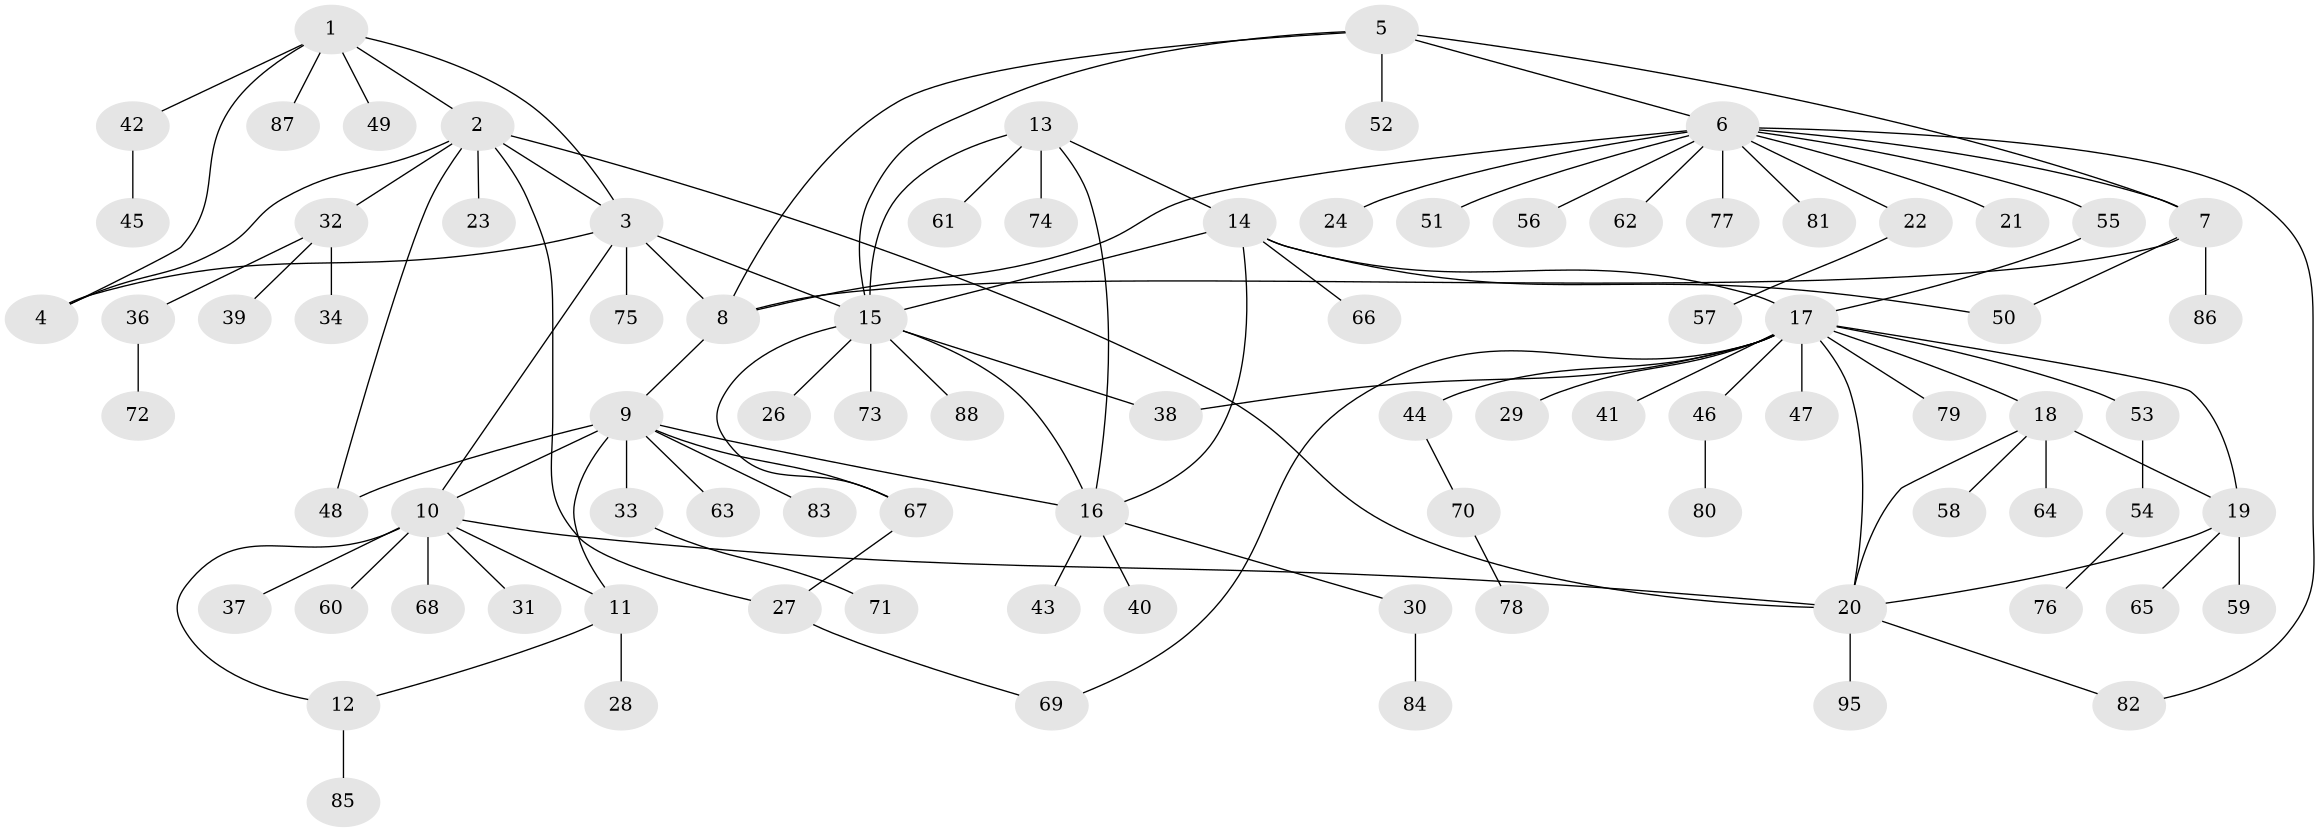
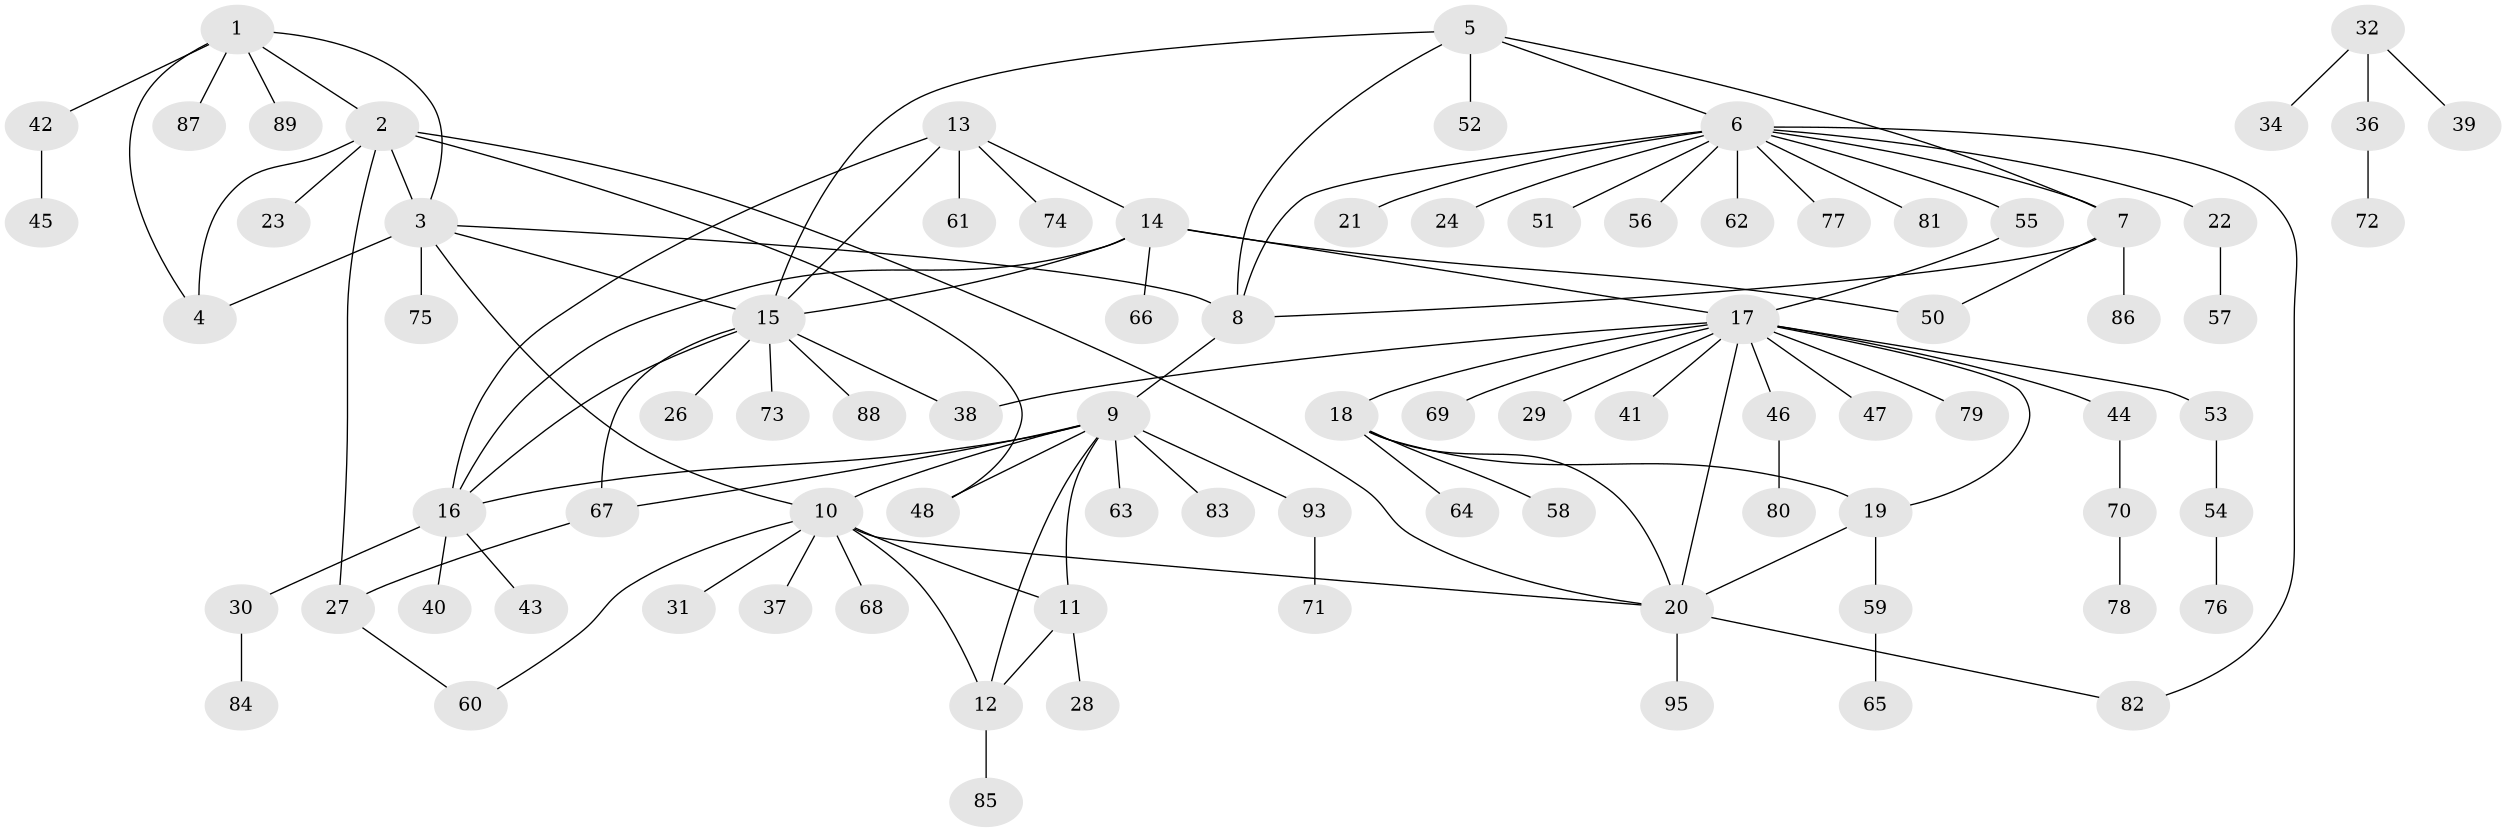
node "49": label "49" -> "89"
edge "2" -- "32": removed
node "33": label "33" -> "93"
edge "9" -- "12": added
edge "19" -- "65": now "59" -- "65"
edge "27" -- "69": now "27" -- "60"
